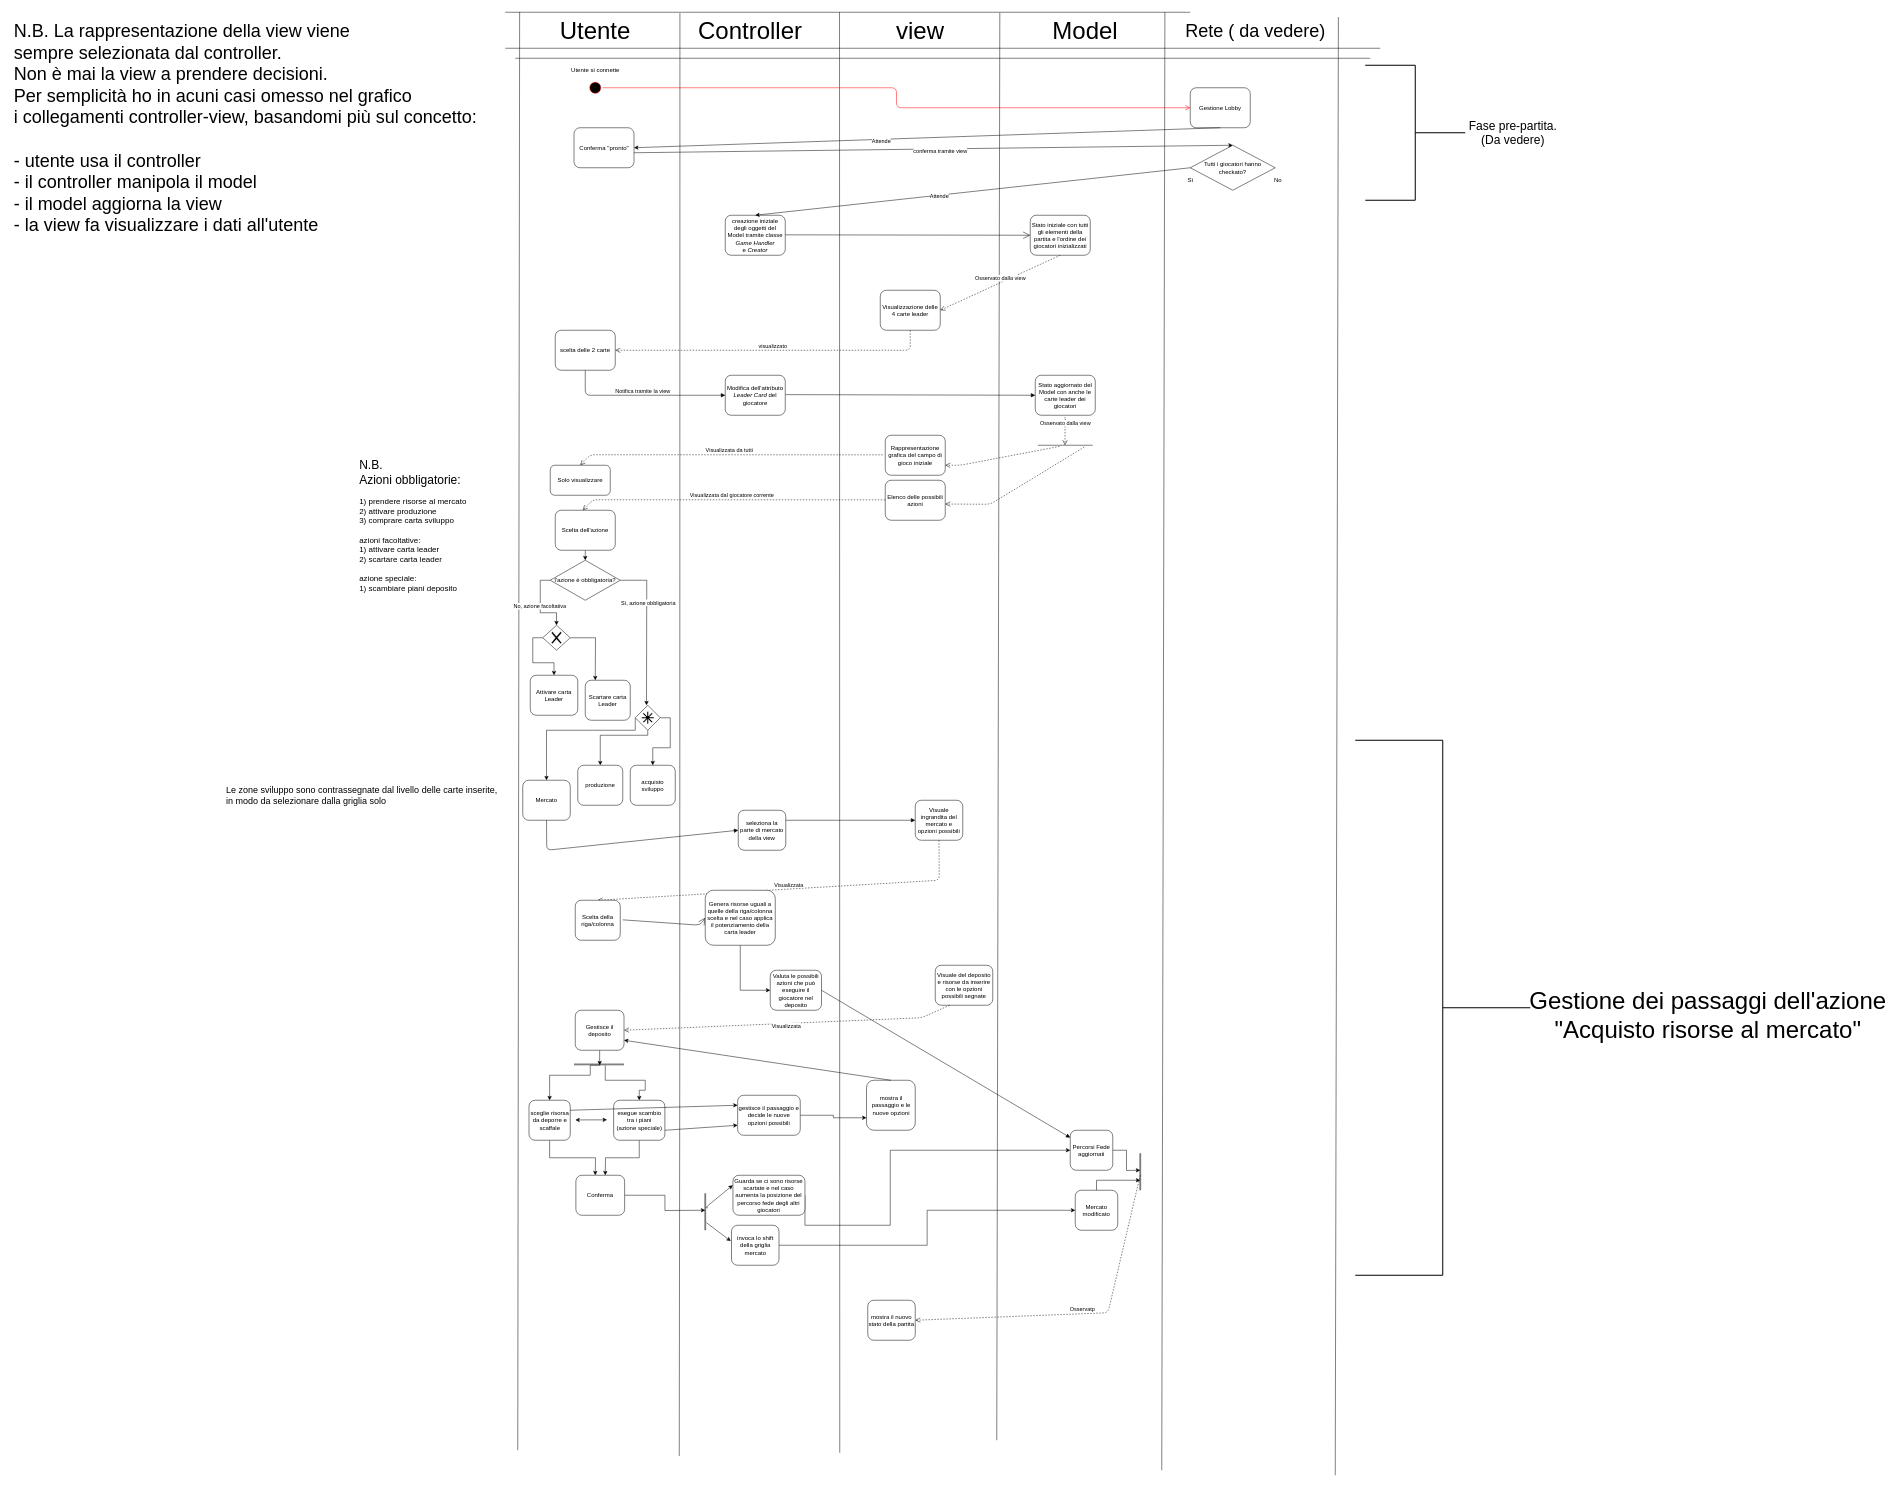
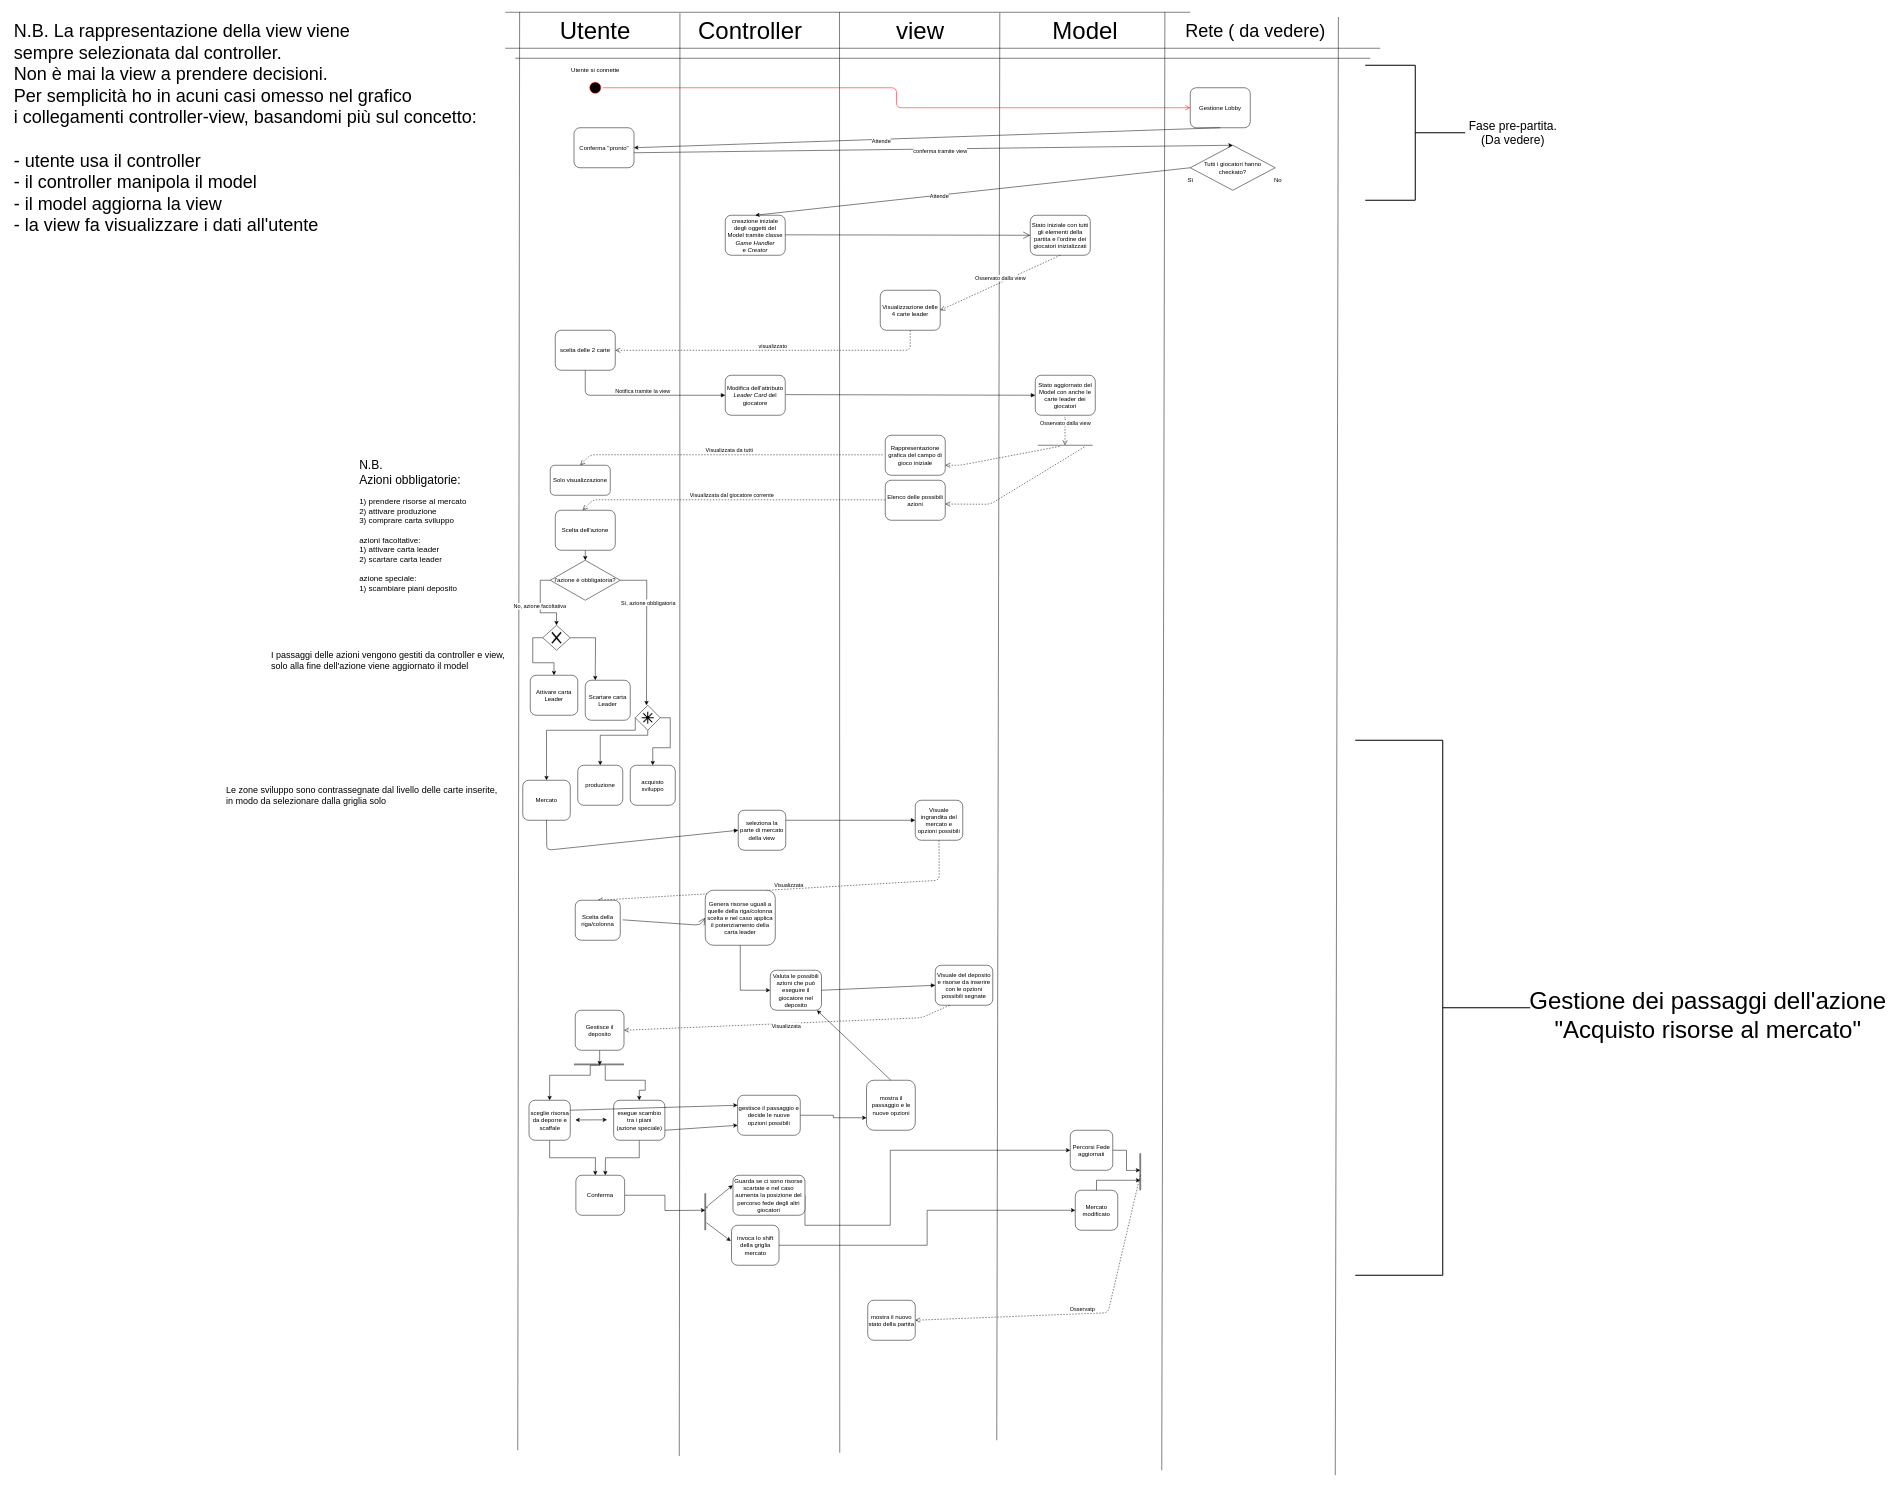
node "Solo visualizzare": label "Solo visualizzare" -> "Solo visualizzazione"
node "I passaggi delle azioni vengono gestiti da controller e view, solo alla fine dell'azione viene aggiornato il model": added
edge "mostra il passaggio e le nuove opzioni" -> "Gestisce il deposito": now "mostra il passaggio e le nuove opzioni" -> "Valuta le possibili azioni che può eseguire il giocatore nel deposito"
edge "Valuta le possibili azioni che può eseguire il giocatore nel deposito" -> "Percorsi Fede aggiornati": now "Valuta le possibili azioni che può eseguire il giocatore nel deposito" -> "Visuale del deposito e risorse da inserire con le opzioni possibili segnate"
